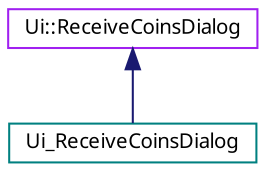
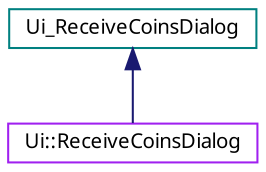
edge "Ui_ReceiveCoinsDialog" -> "Ui::ReceiveCoinsDialog": reversed
